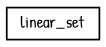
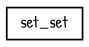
node "linear_set": label "linear_set" -> "set_set"
